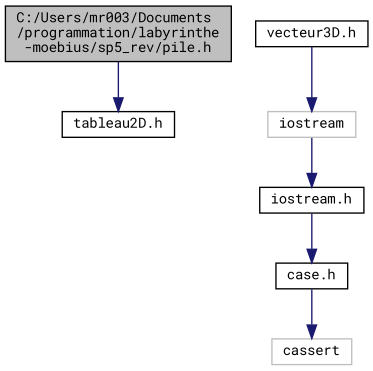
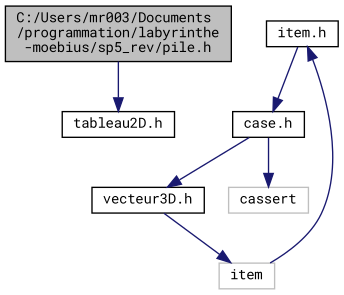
node "iostream": label "iostream" -> "item"
edge "case.h" -> "vecteur3D.h": added
node "iostream.h": label "iostream.h" -> "item.h"
